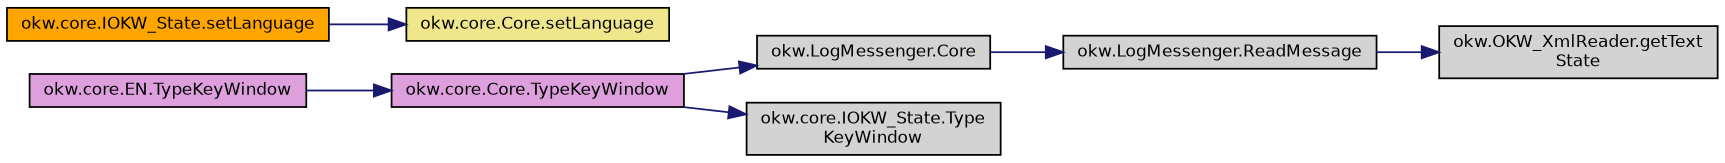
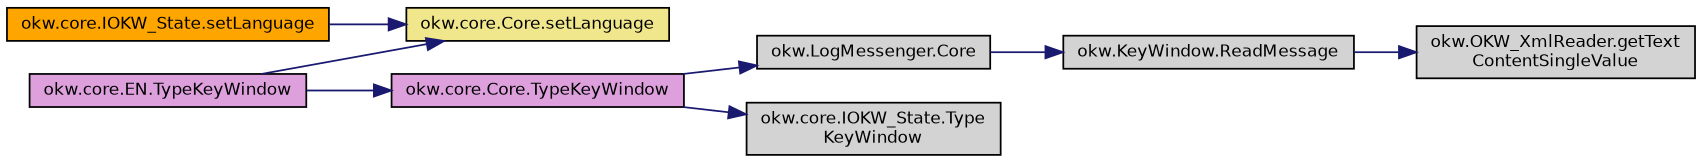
node "okw.LogMessenger.ReadMessage": label "okw.LogMessenger.ReadMessage" -> "okw.KeyWindow.ReadMessage"
node "okw.OKW_XmlReader.getText State": label "okw.OKW_XmlReader.getText State" -> "okw.OKW_XmlReader.getText ContentSingleValue"
edge "okw.core.EN.TypeKeyWindow" -> "okw.core.Core.setLanguage": added
